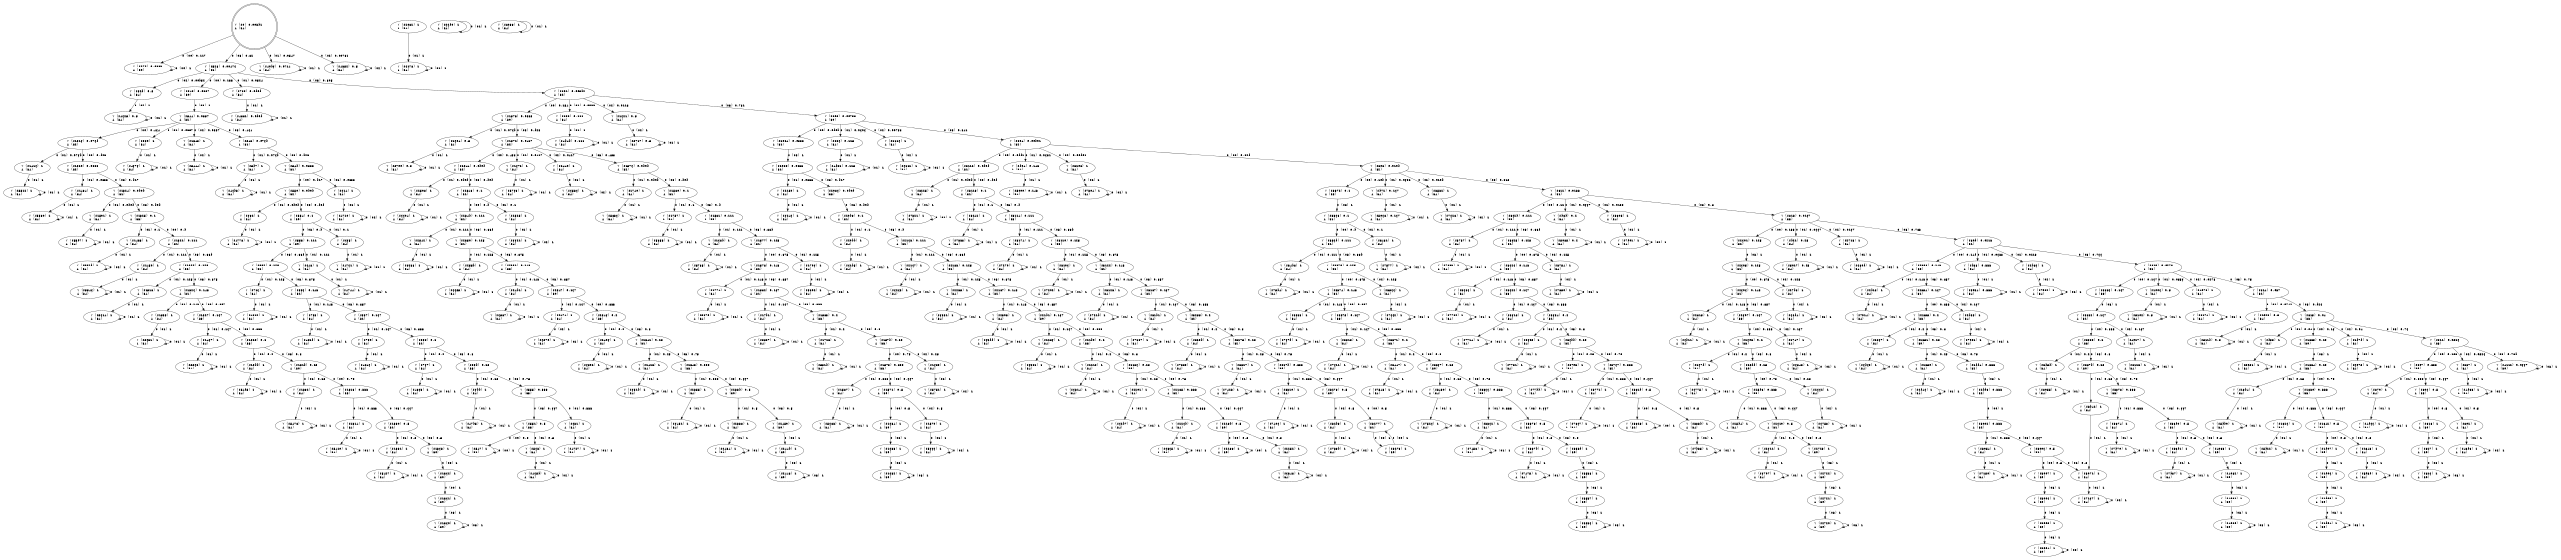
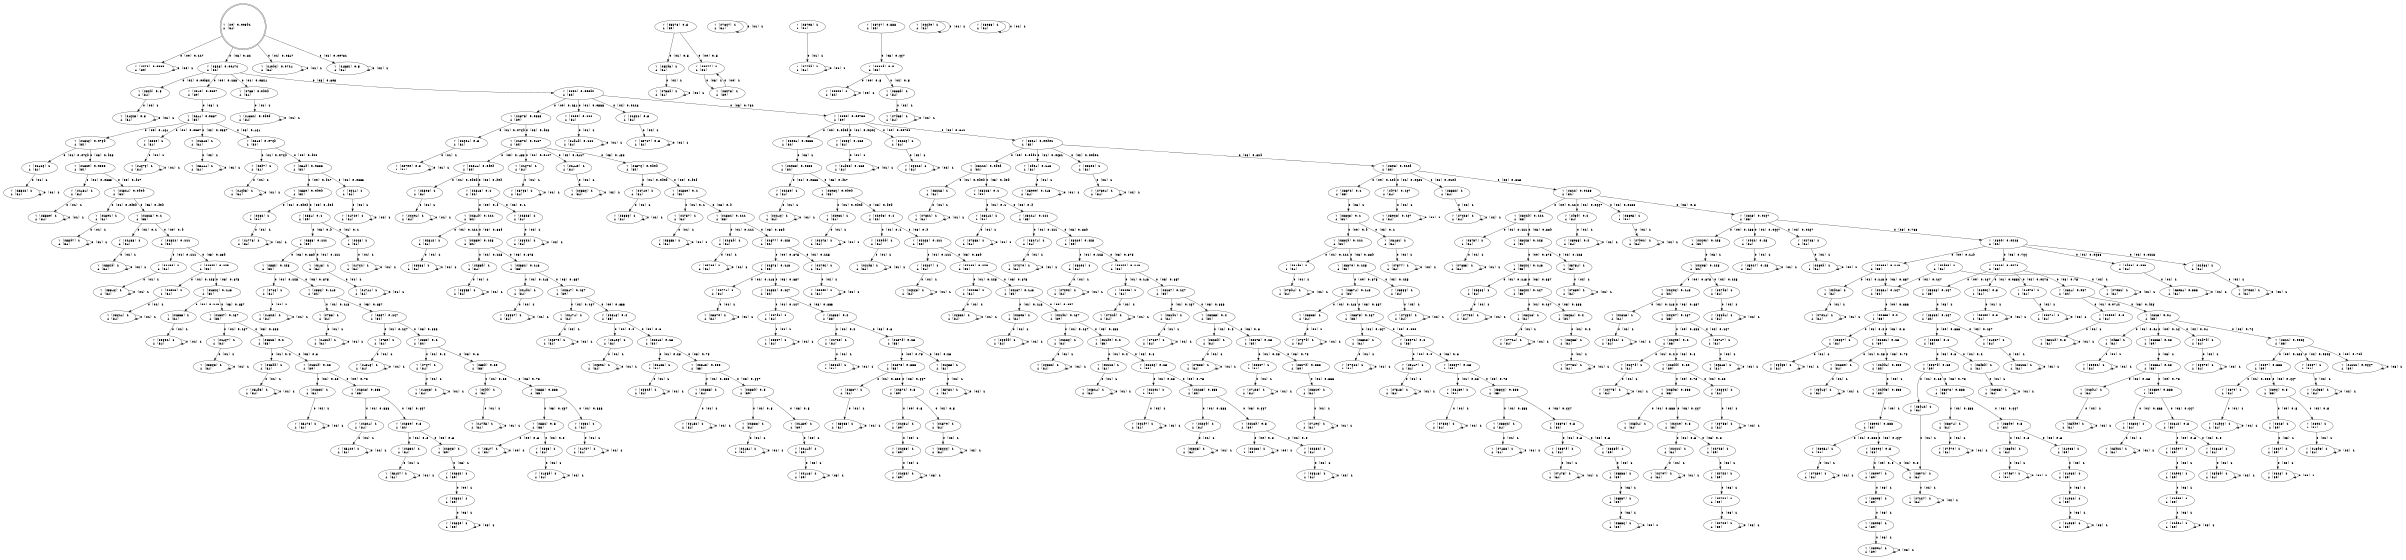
edge "Y (s2086) 0.0909 A (a3)" -> "Y (s2082) 1 A (a4)": added, label "o (o1) 0.0909"
edge "Y (s2854) 0.167 A (a1)" -> "Y (s2935) 1 A (a4)": reversed
node "Y (s3699) 0.25 A (a2)": removed
edge "Y (s3279) 0.333 A (a0)" -> "Y (s3278) 0.5 A (a0)": removed, label "o (o3) 0.667"
node "Y (s3771) 1 A (a4)": removed
